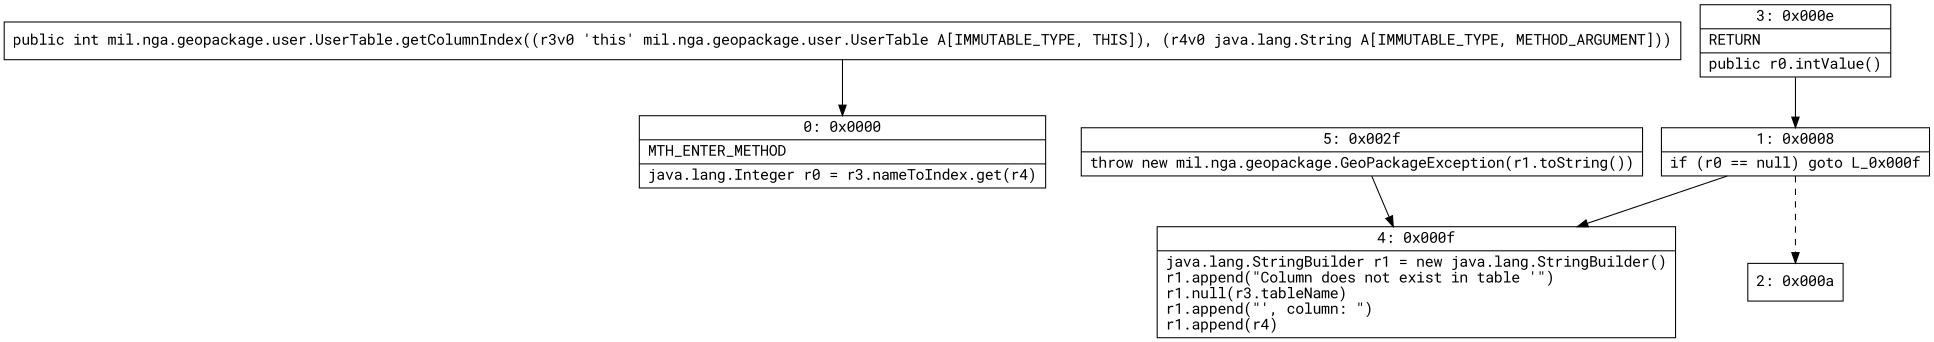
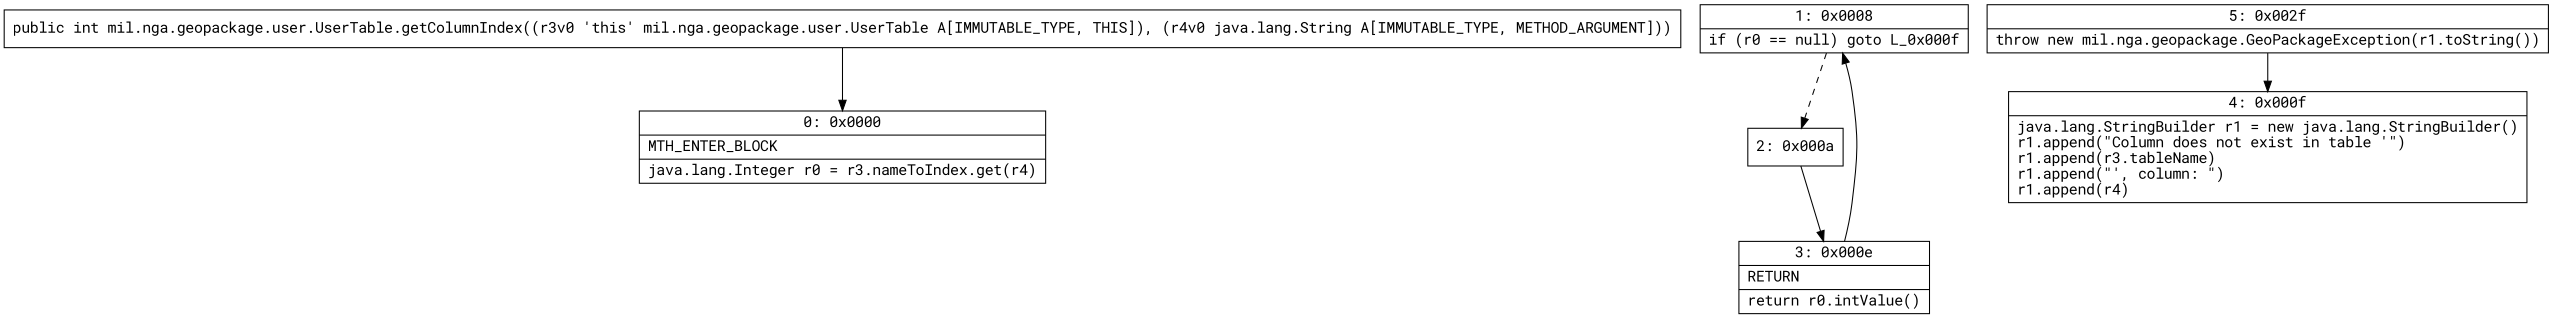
node "3: 0x000e": text "public r0.intValue()" -> "return r0.intValue()"
node "0: 0x0000": text "MTH_ENTER_METHOD" -> "MTH_ENTER_BLOCK"
edge "2: 0x000a" -> "3: 0x000e": added
edge "1: 0x0008" -> "4: 0x000f": removed
node "4: 0x000f": text "r1.null(r3.tableName)" -> "r1.append(r3.tableName)"
